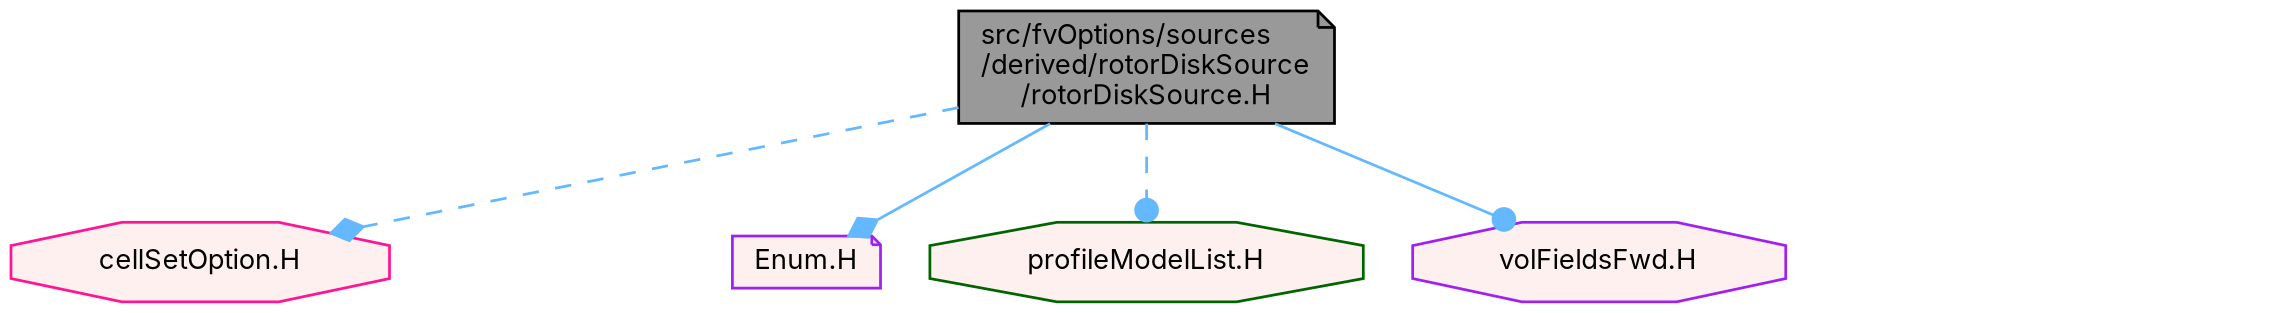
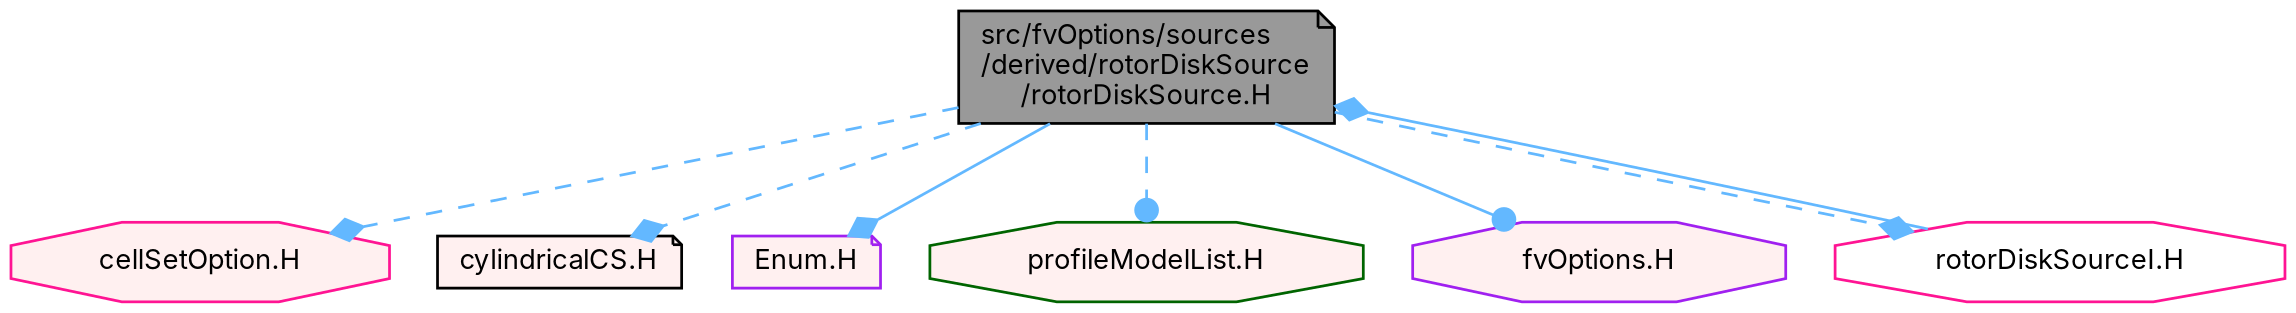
node "cylindricalCS.H": added
node "volFieldsFwd.H": label "volFieldsFwd.H" -> "fvOptions.H"
node "rotorDiskSourceI.H": added
